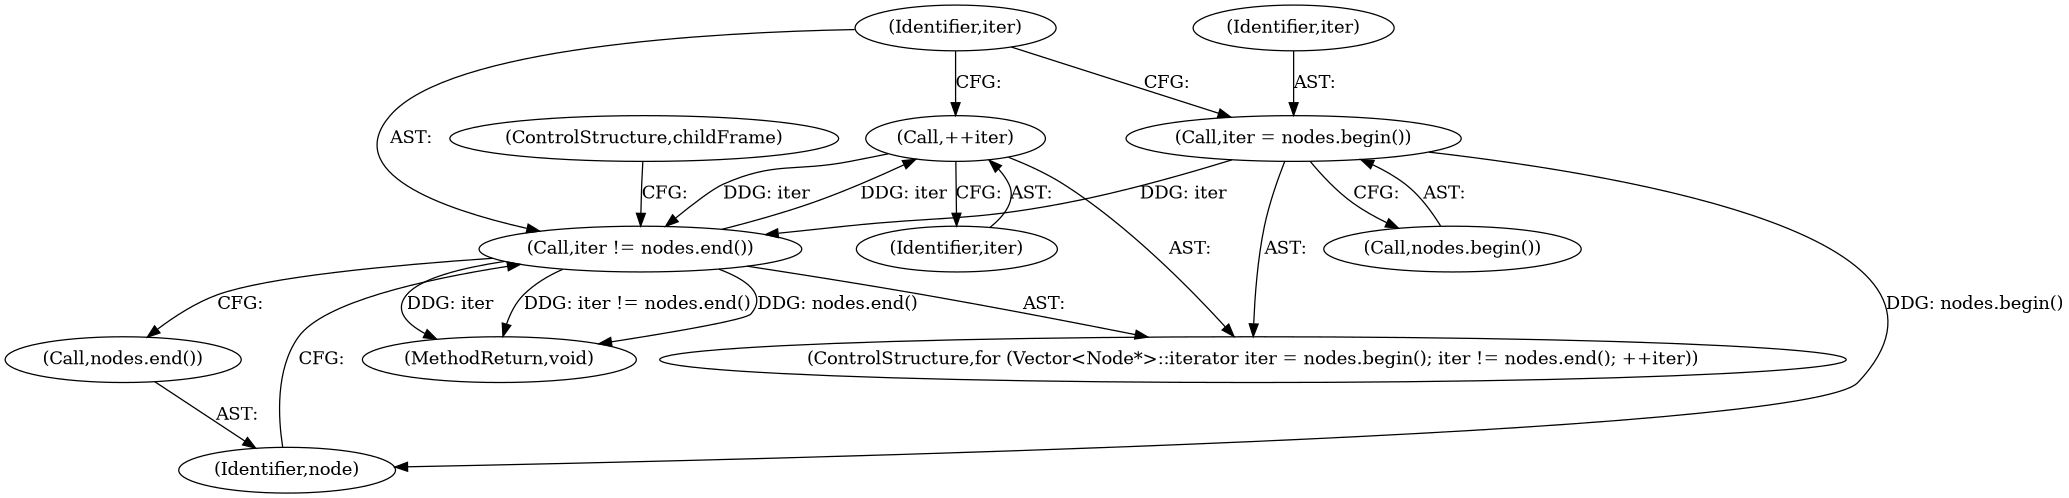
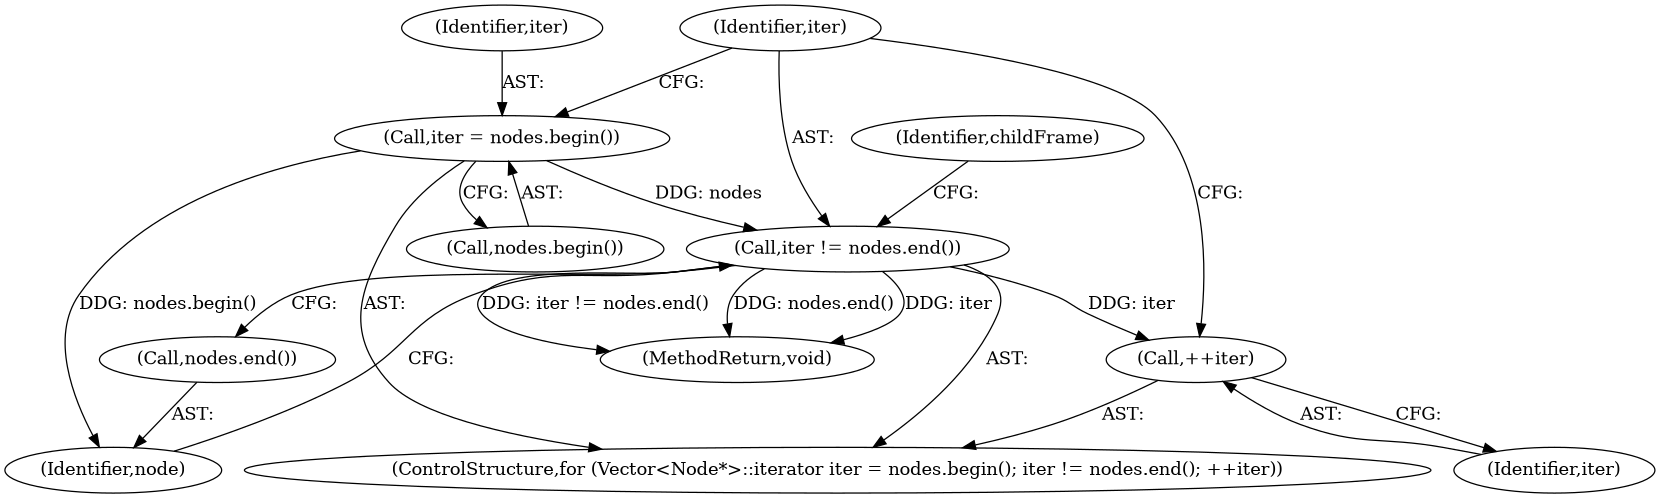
node "(ControlStructure,childFrame)": label "(ControlStructure,childFrame)" -> "(Identifier,childFrame)"
edge "(Call,++iter)" -> "(Call,iter != nodes.end())": removed, label "DDG: iter"
edge "(Call,iter = nodes.begin())" -> "(Call,iter != nodes.end())": label "DDG: iter" -> "DDG: nodes"
